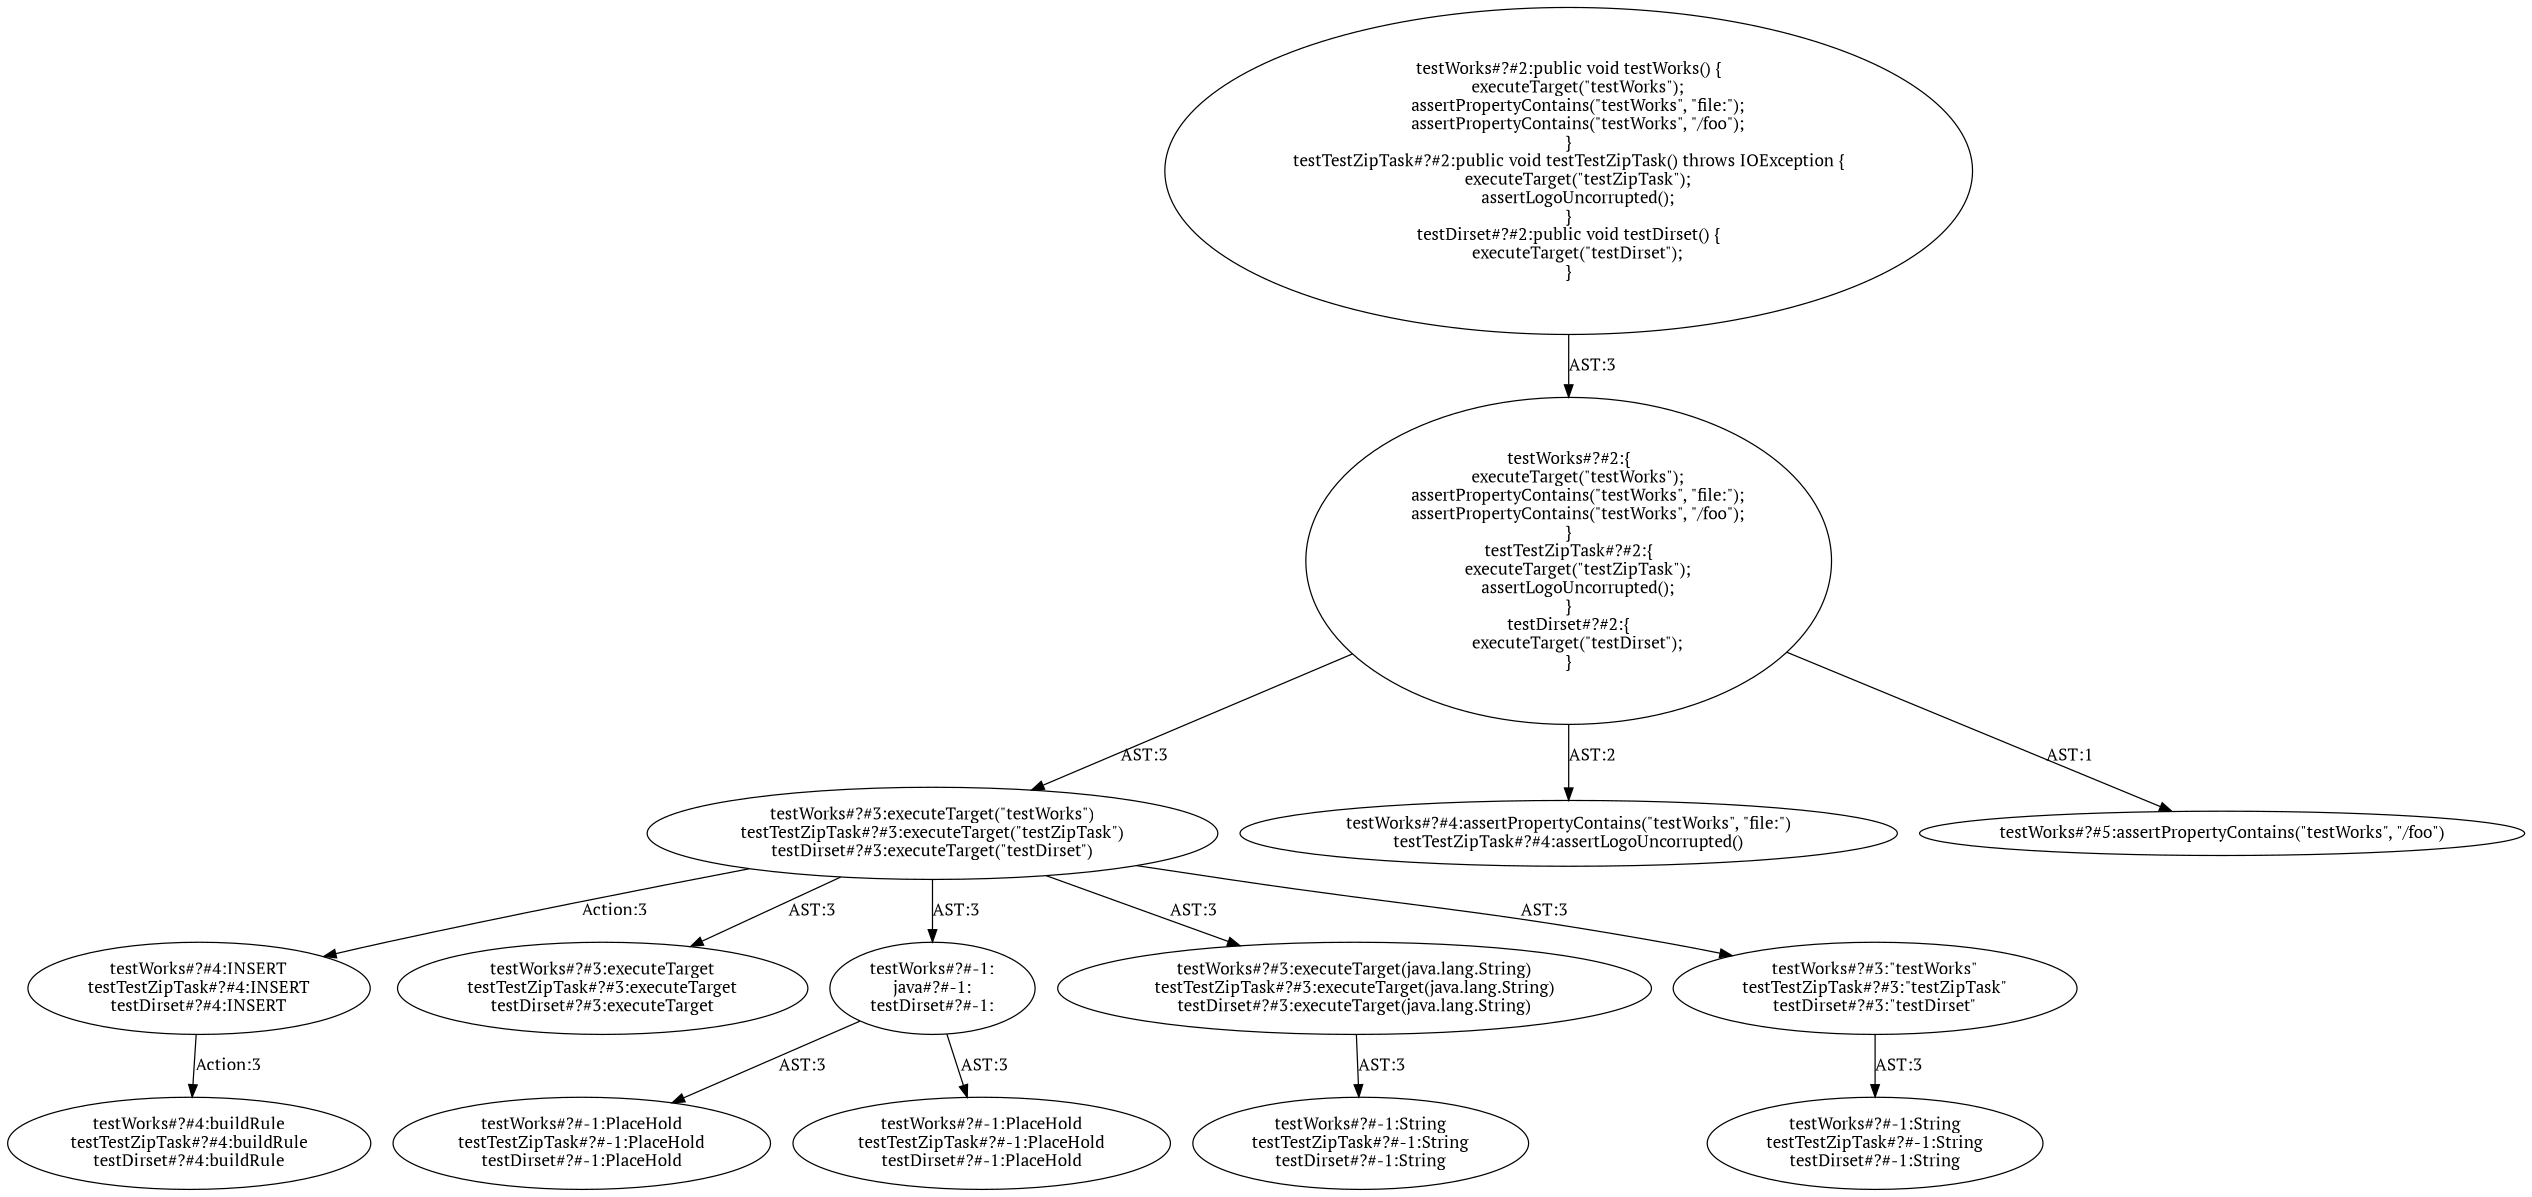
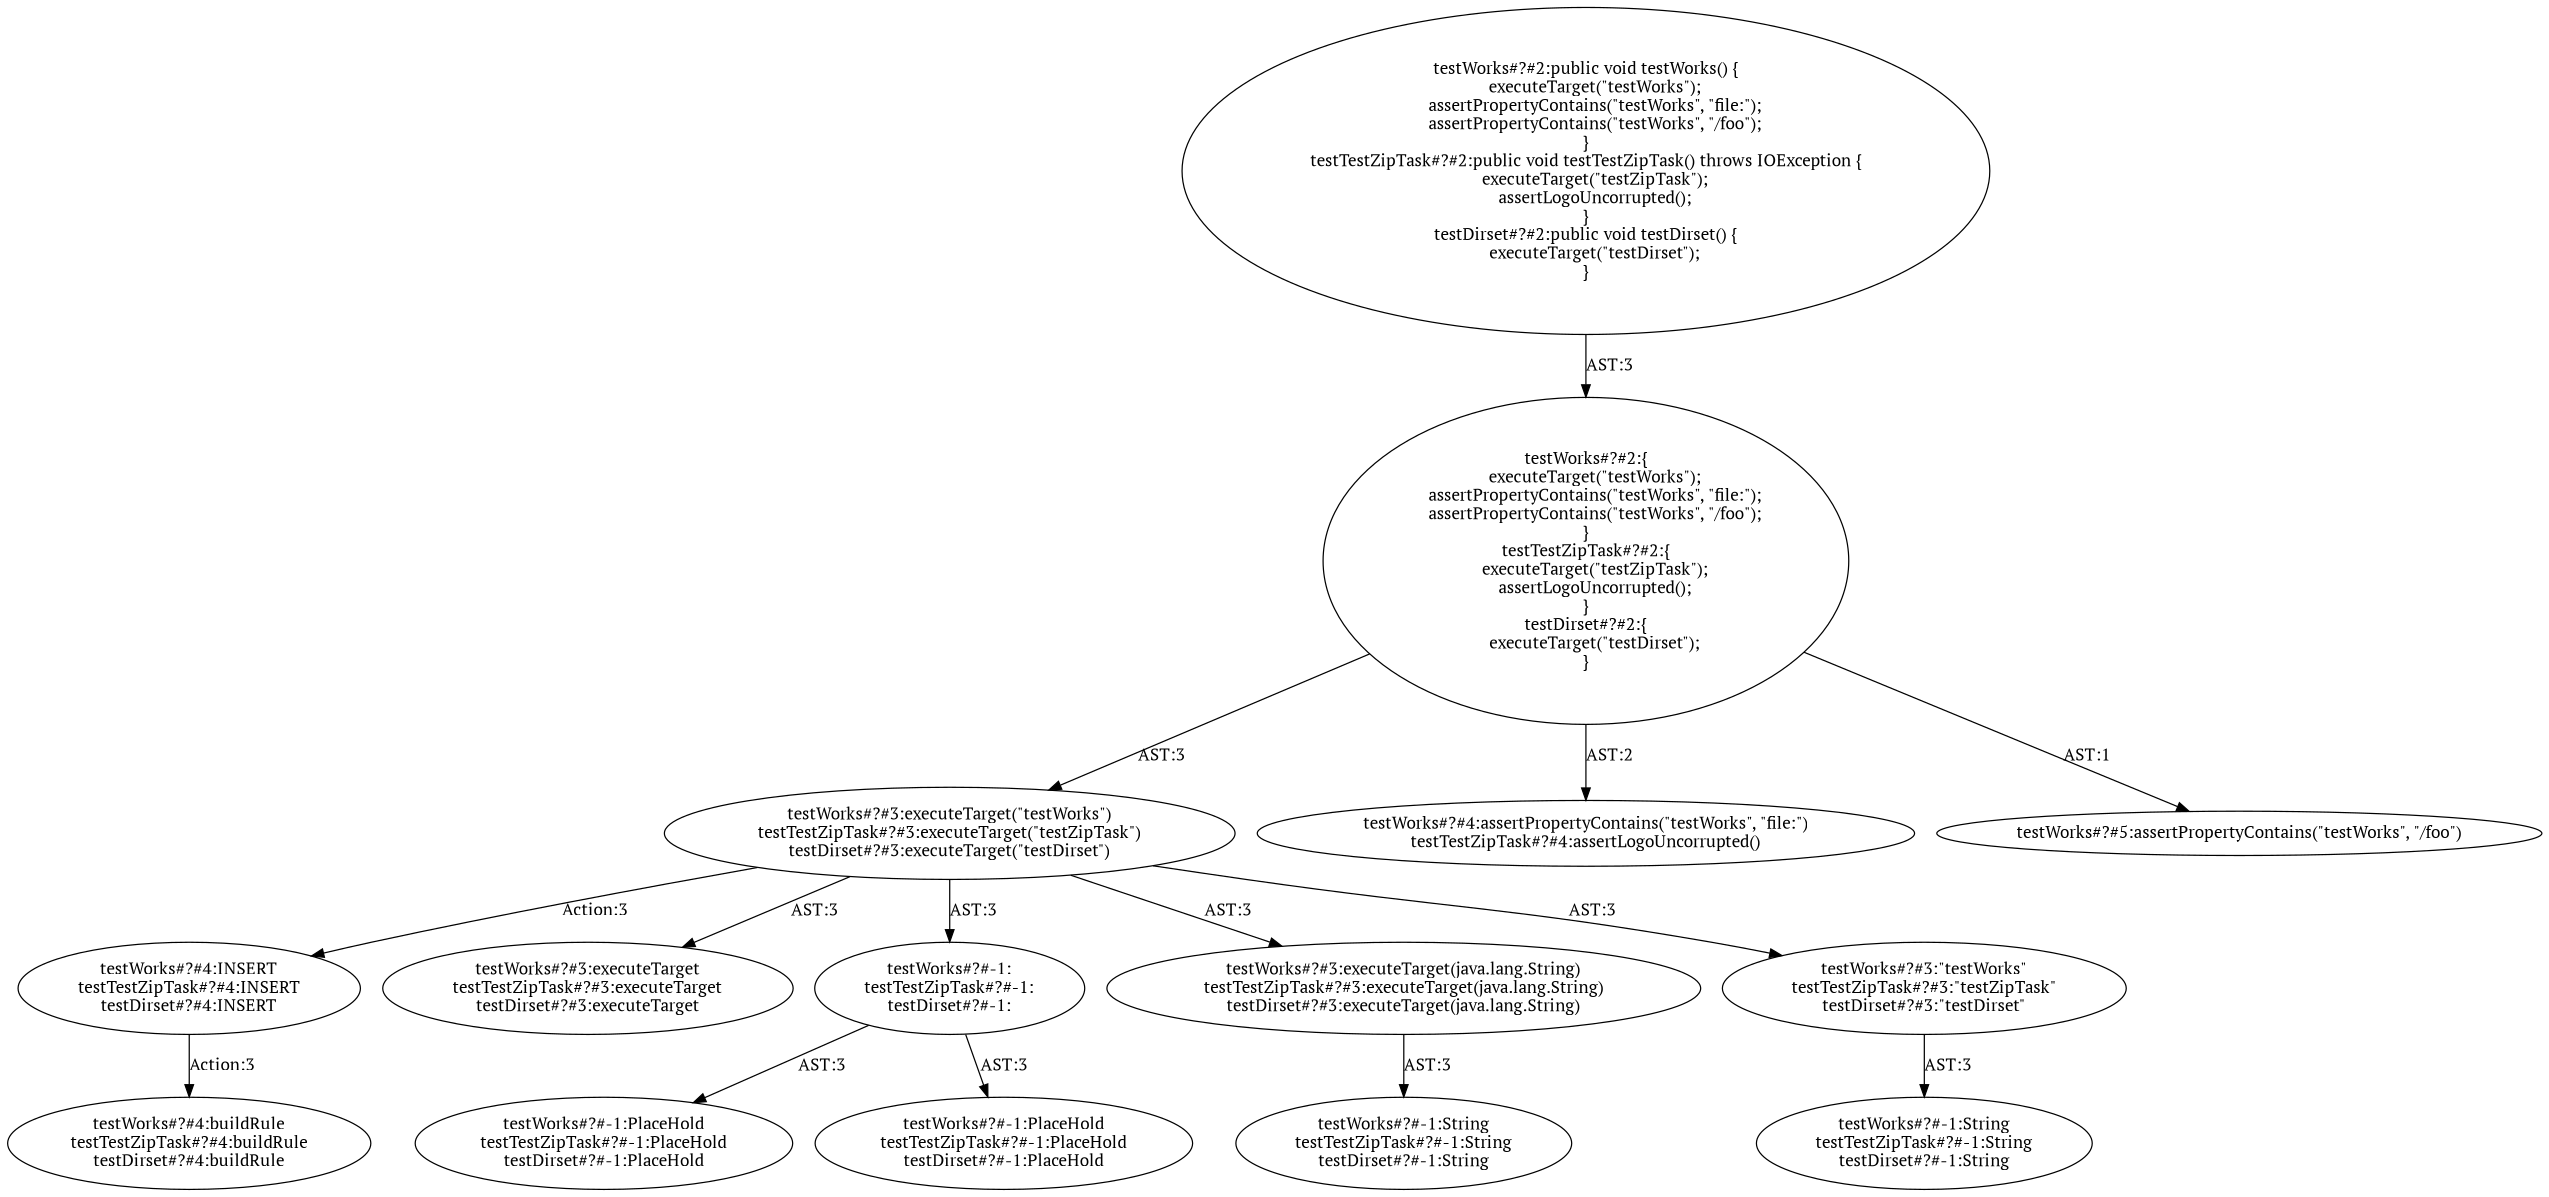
node "testWorks#?#-1: java#?#-1: testDirset#?#-1:": label "testWorks#?#-1: java#?#-1: testDirset#?#-1:" -> "testWorks#?#-1: testTestZipTask#?#-1: testDirset#?#-1:"
